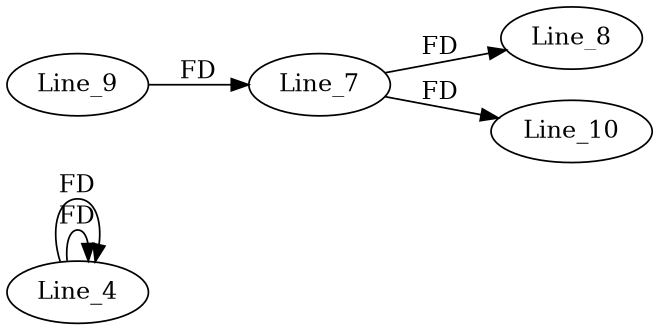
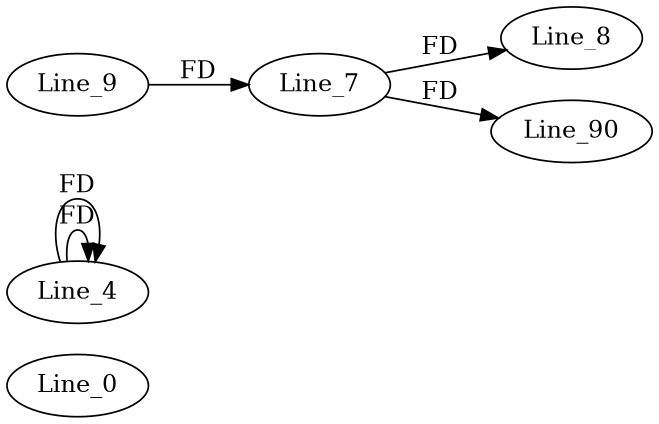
node "Line_10": label "Line_10" -> "Line_90"
node "Line_0": added
